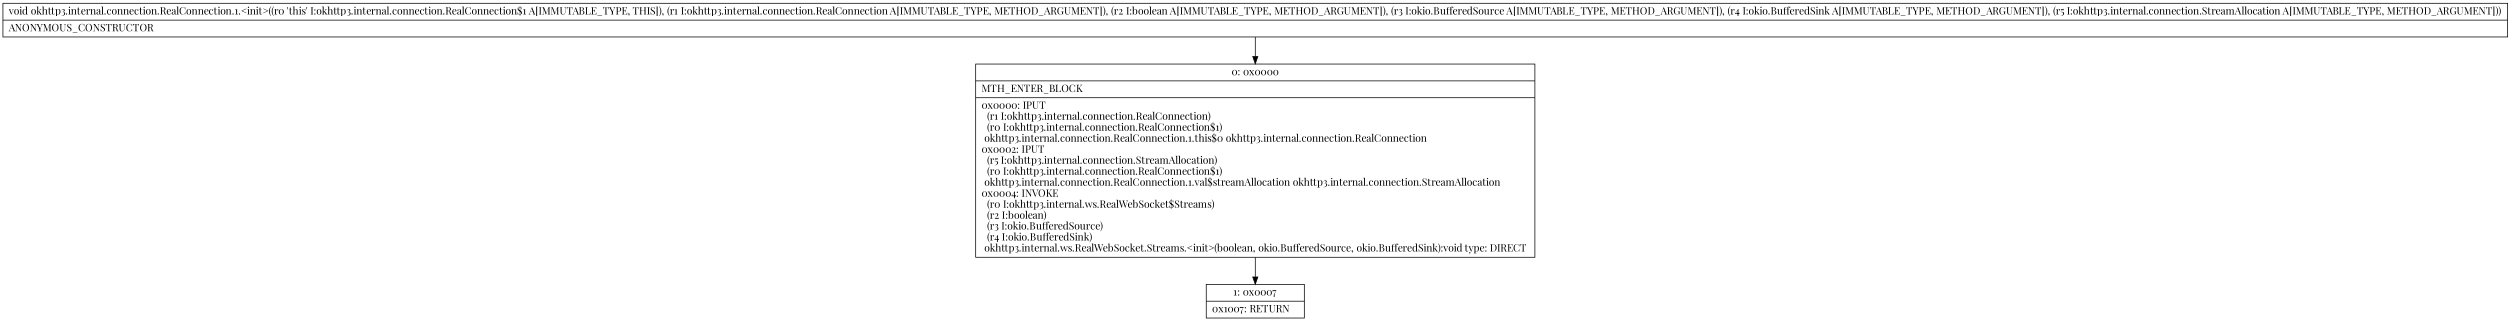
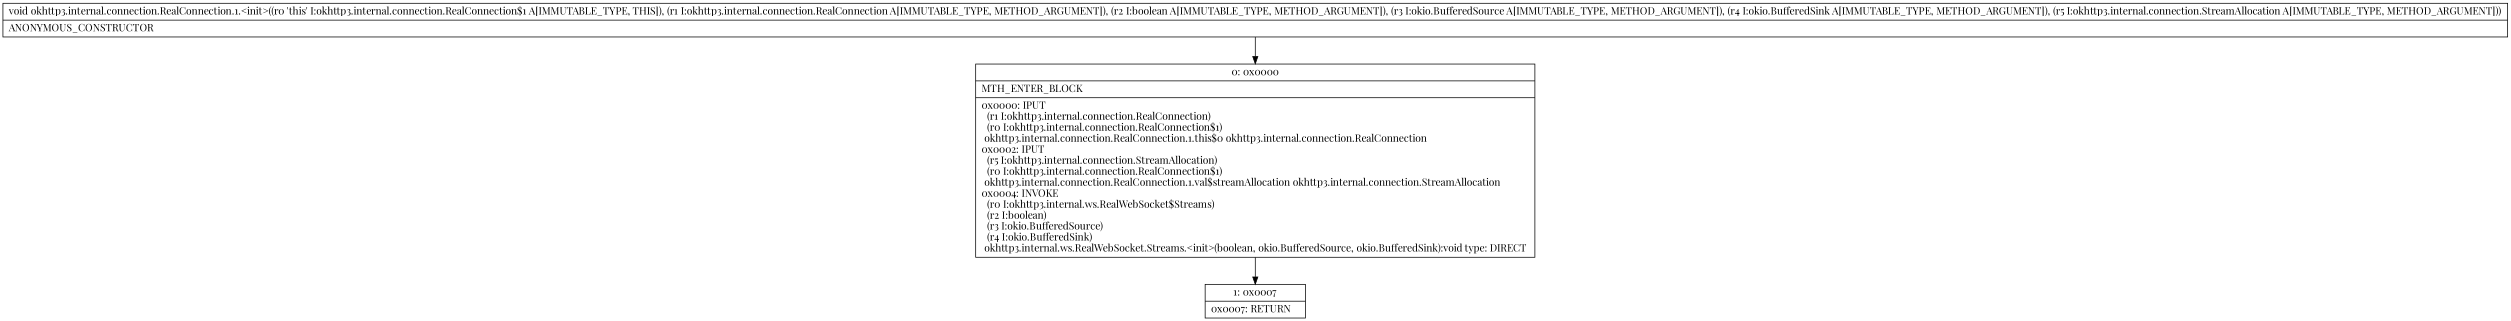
node "1: 0x0007": text "0x1007: RETURN" -> "0x0007: RETURN"
